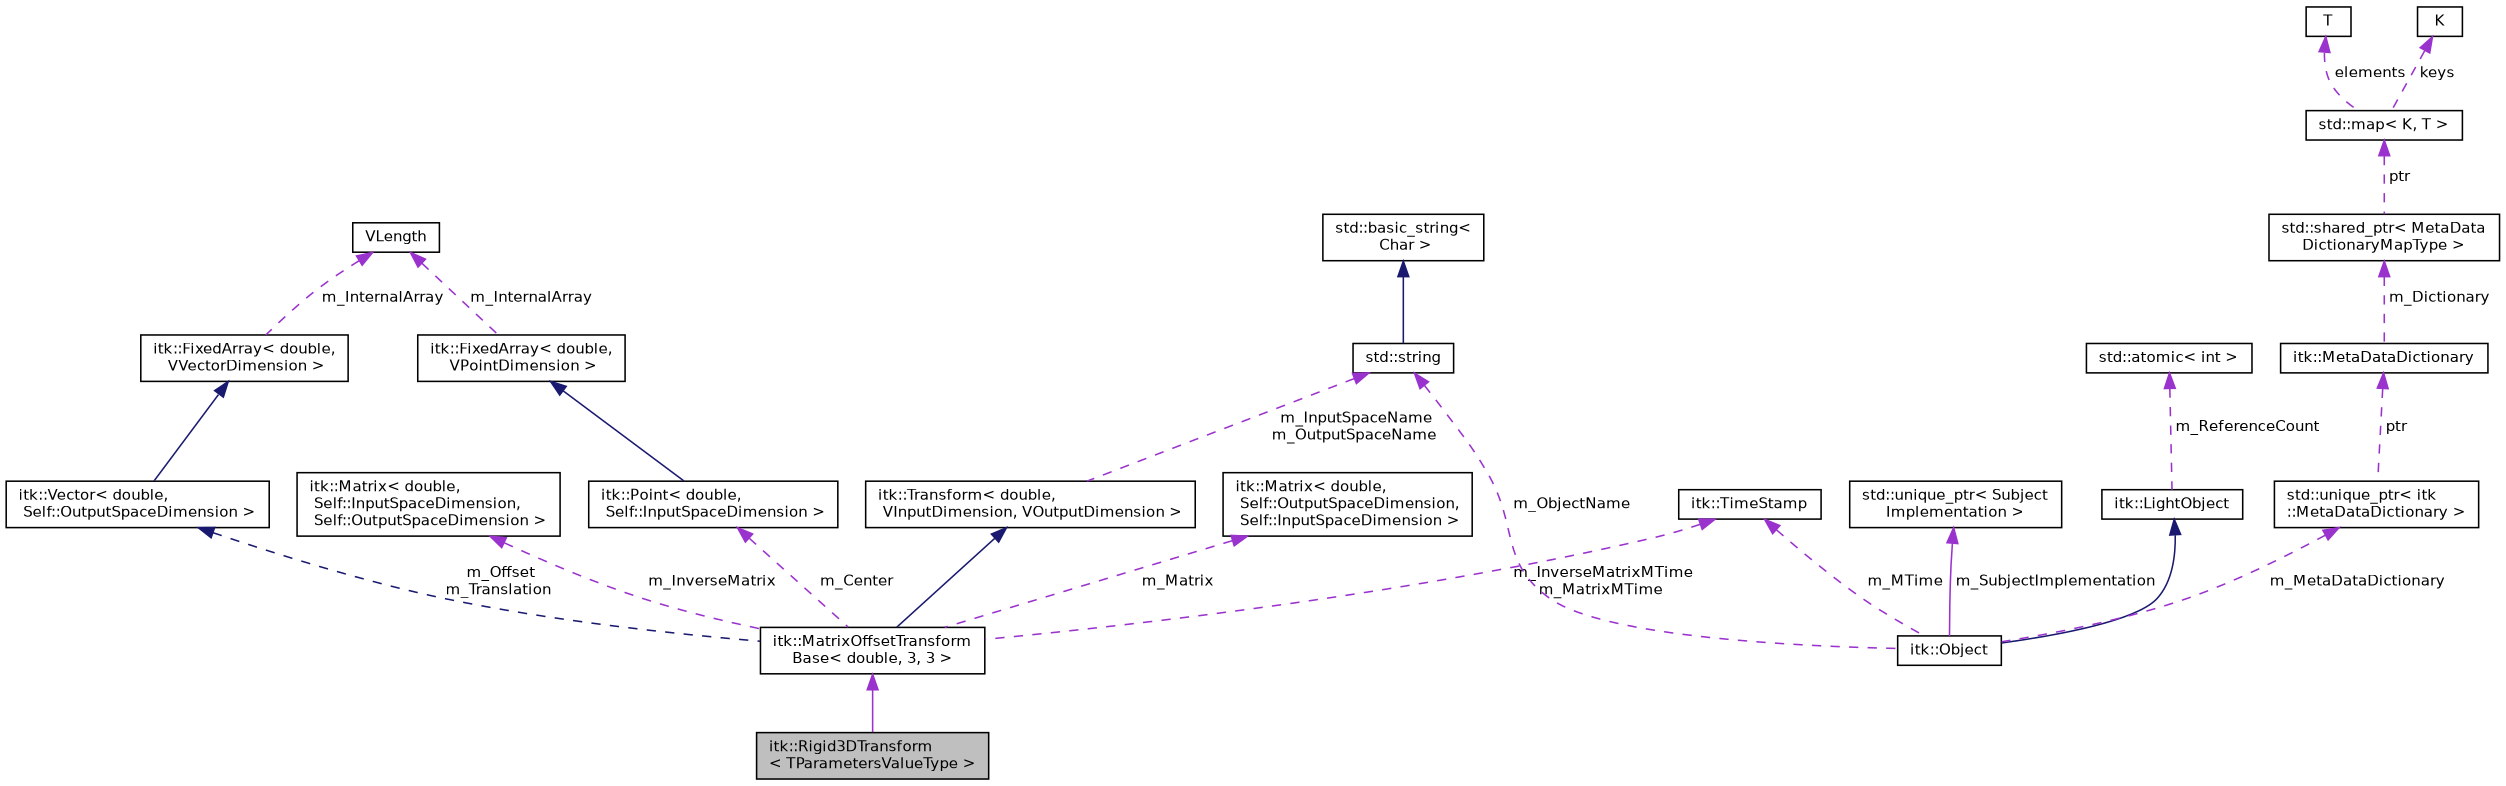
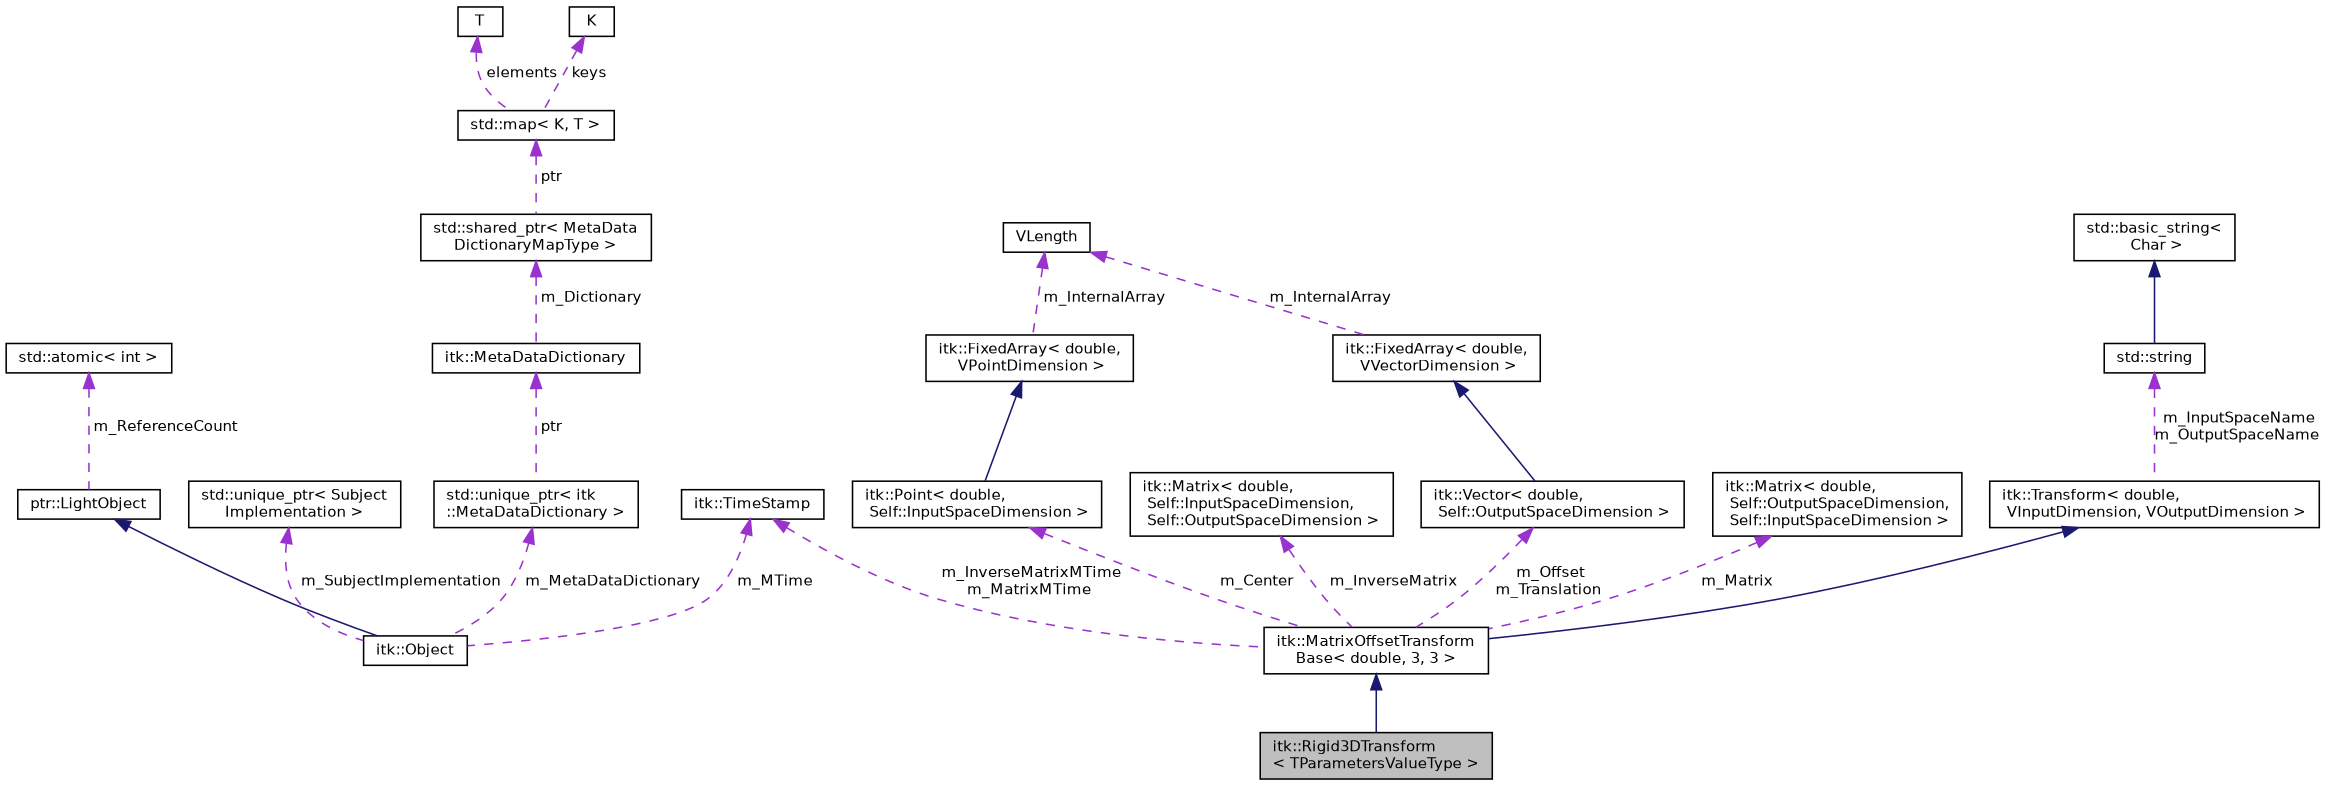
node "itk::LightObject": label "itk::LightObject" -> "ptr::LightObject"
edge "itk::Object" -> "std::unique_ptr< Subject Implementation >": style solid -> dashed
edge "itk::MatrixOffsetTransform Base< double, 3, 3 >" -> "itk::Vector< double, Self::OutputSpaceDimension >": color midnightblue -> darkorchid3
edge "itk::Object" -> "std::string": removed, label "m_ObjectName"
edge "itk::Rigid3DTransform < TParametersValueType >" -> "itk::MatrixOffsetTransform Base< double, 3, 3 >": color darkorchid3 -> midnightblue
